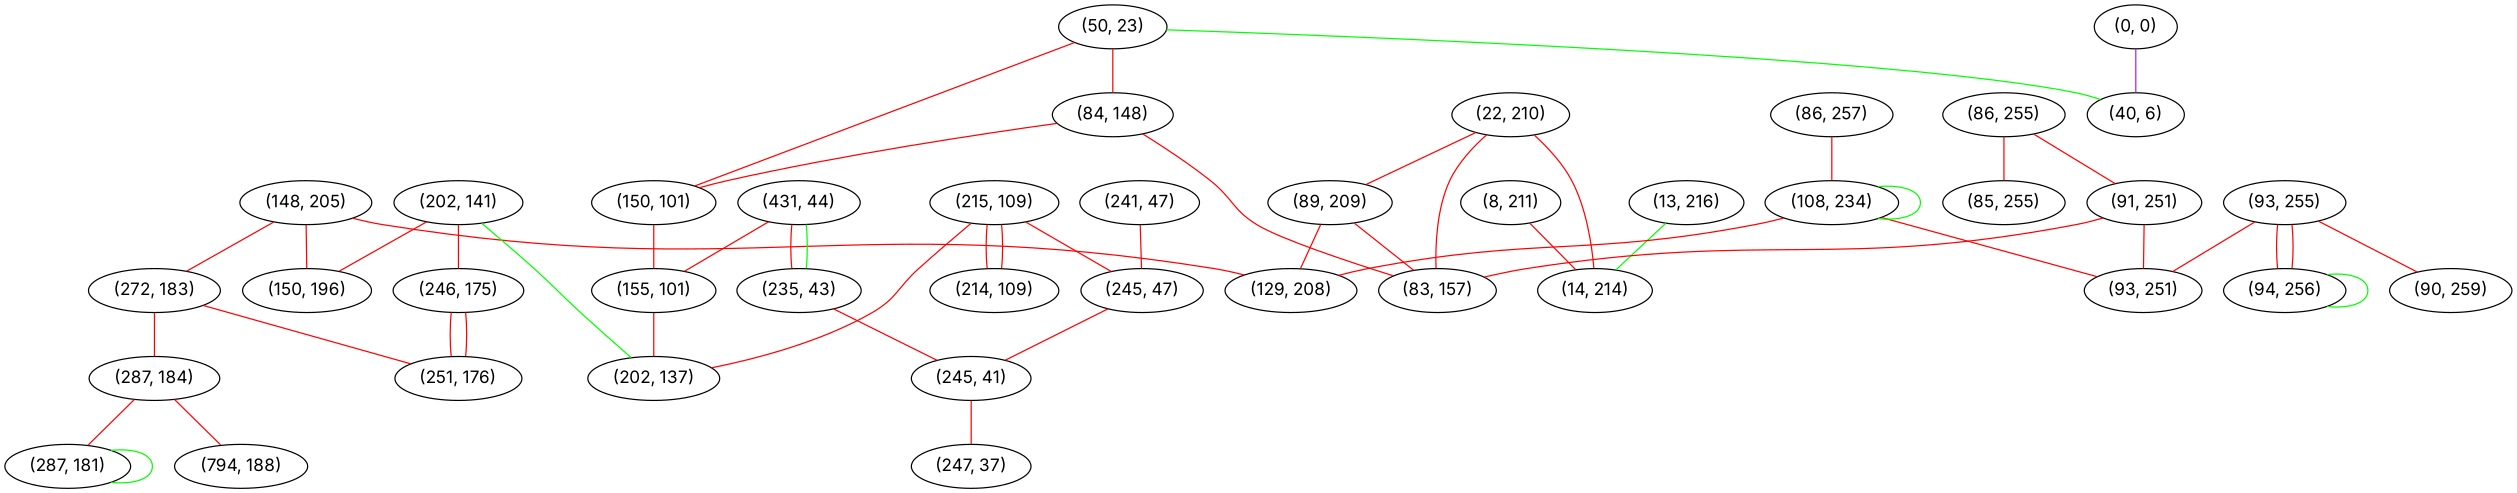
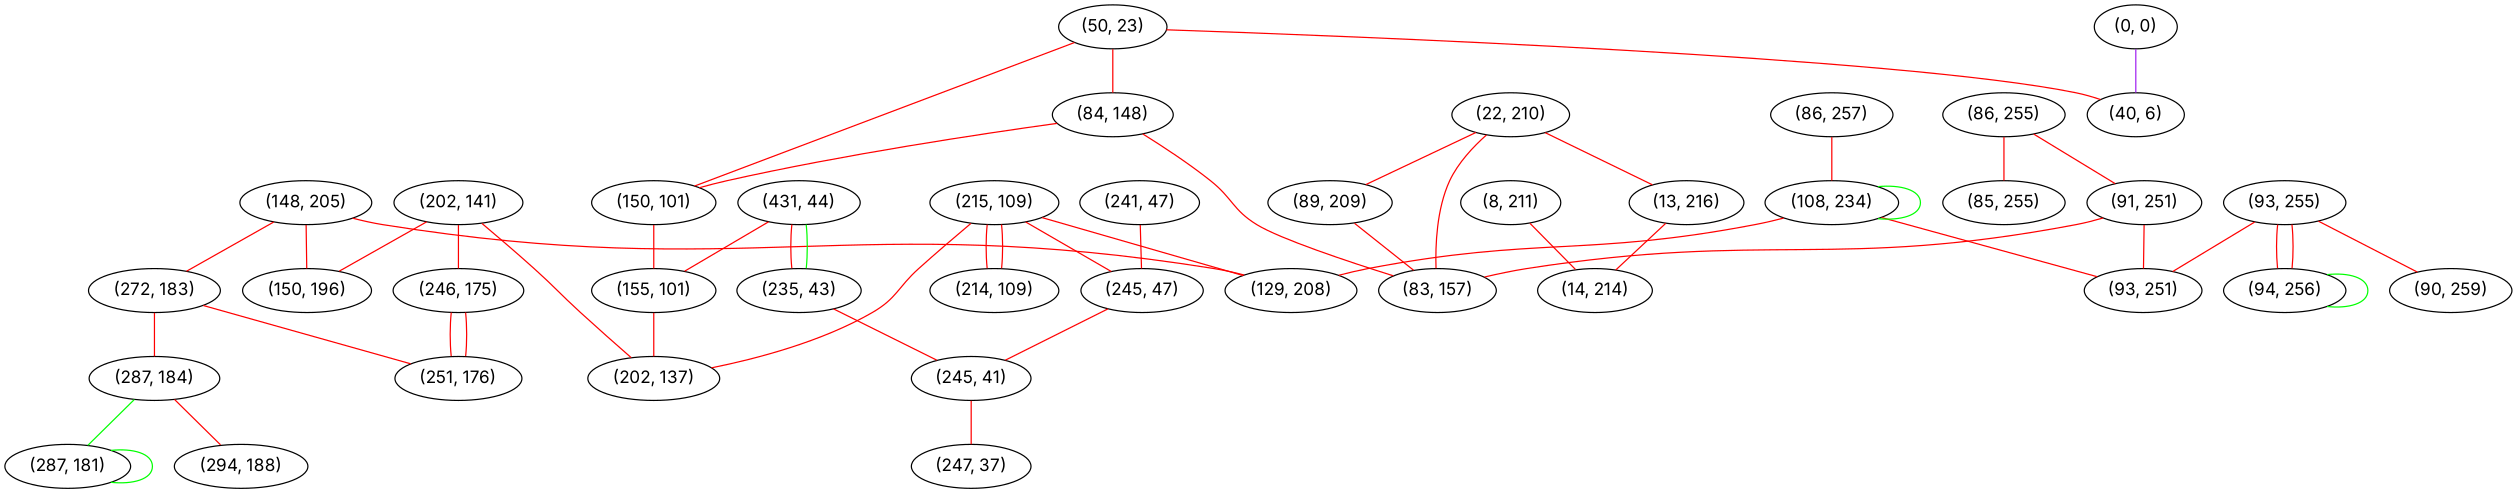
edge "(50, 23)" -- "(40, 6)": color green -> red
edge "(22, 210)" -- "(14, 214)": now "(22, 210)" -- "(13, 216)"
edge "(89, 209)" -- "(129, 208)": now "(215, 109)" -- "(129, 208)"
edge "(13, 216)" -- "(14, 214)": color green -> red
edge "(202, 141)" -- "(202, 137)": color green -> red
edge "(287, 184)" -- "(287, 181)": color red -> green
node "(794, 188)": label "(794, 188)" -> "(294, 188)"
